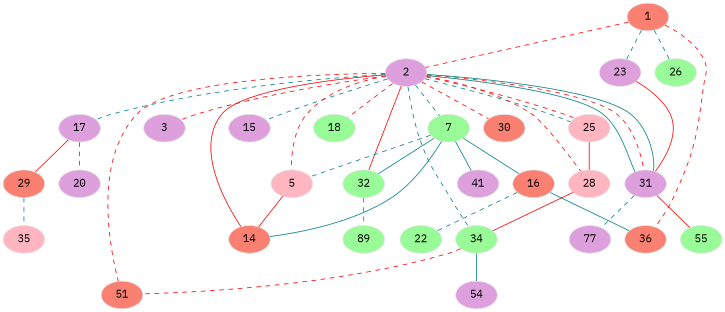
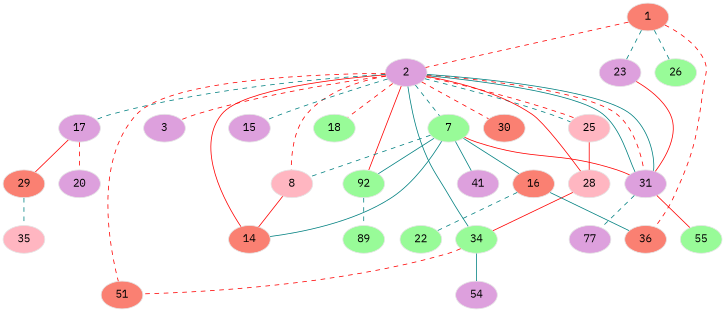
edge "2" -- "28": style dashed -> solid
edge "2" -- "34": style dashed -> solid
edge "7" -- "31": added
node "5": label "5" -> "8"
node "32": label "32" -> "92"
